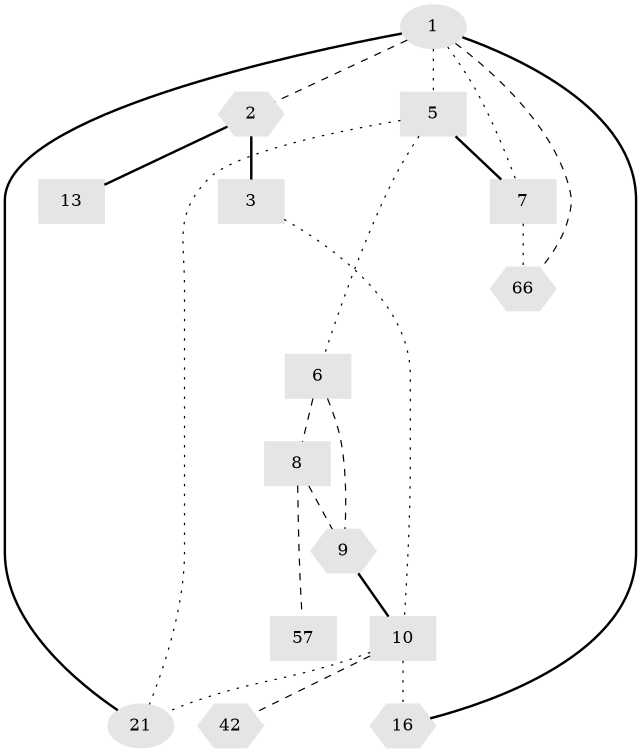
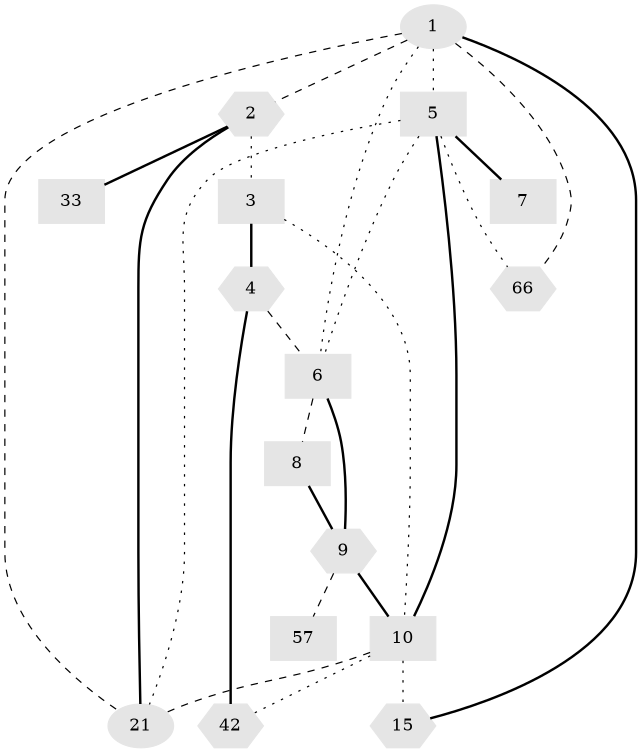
edge "1" -- "7": now "1" -- "6"
edge "2" -- "3": style bold -> dotted
node "13": label "13" -> "33"
edge "7" -- "66": now "5" -- "66"
edge "1" -- "21": style bold -> dashed
node "4": added
edge "5" -- "10": added
edge "2" -- "21": added
edge "6" -- "9": style dashed -> bold
edge "8" -- "9": style dashed -> bold
edge "8" -- "57": now "9" -- "57"
edge "10" -- "21": style dotted -> dashed
edge "10" -- "42": style dashed -> dotted
node "16": label "16" -> "15"
